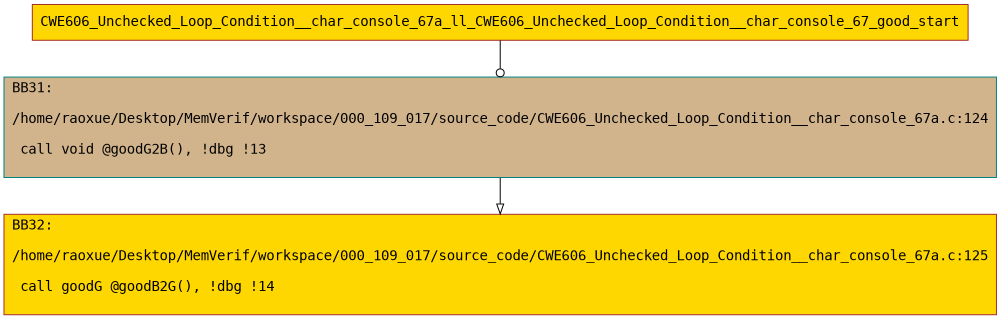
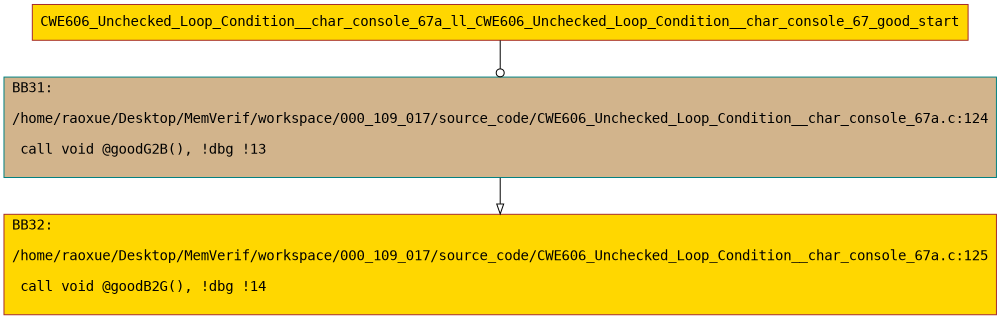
node "BB32:": text "call goodG @goodB2G(), !dbg !14" -> "call void @goodB2G(), !dbg !14"
